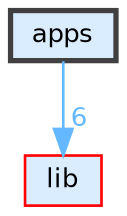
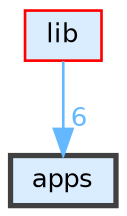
edge "apps" -> "lib": reversed
